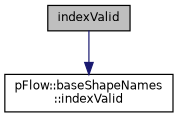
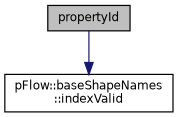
node "indexValid": label "indexValid" -> "propertyId"
